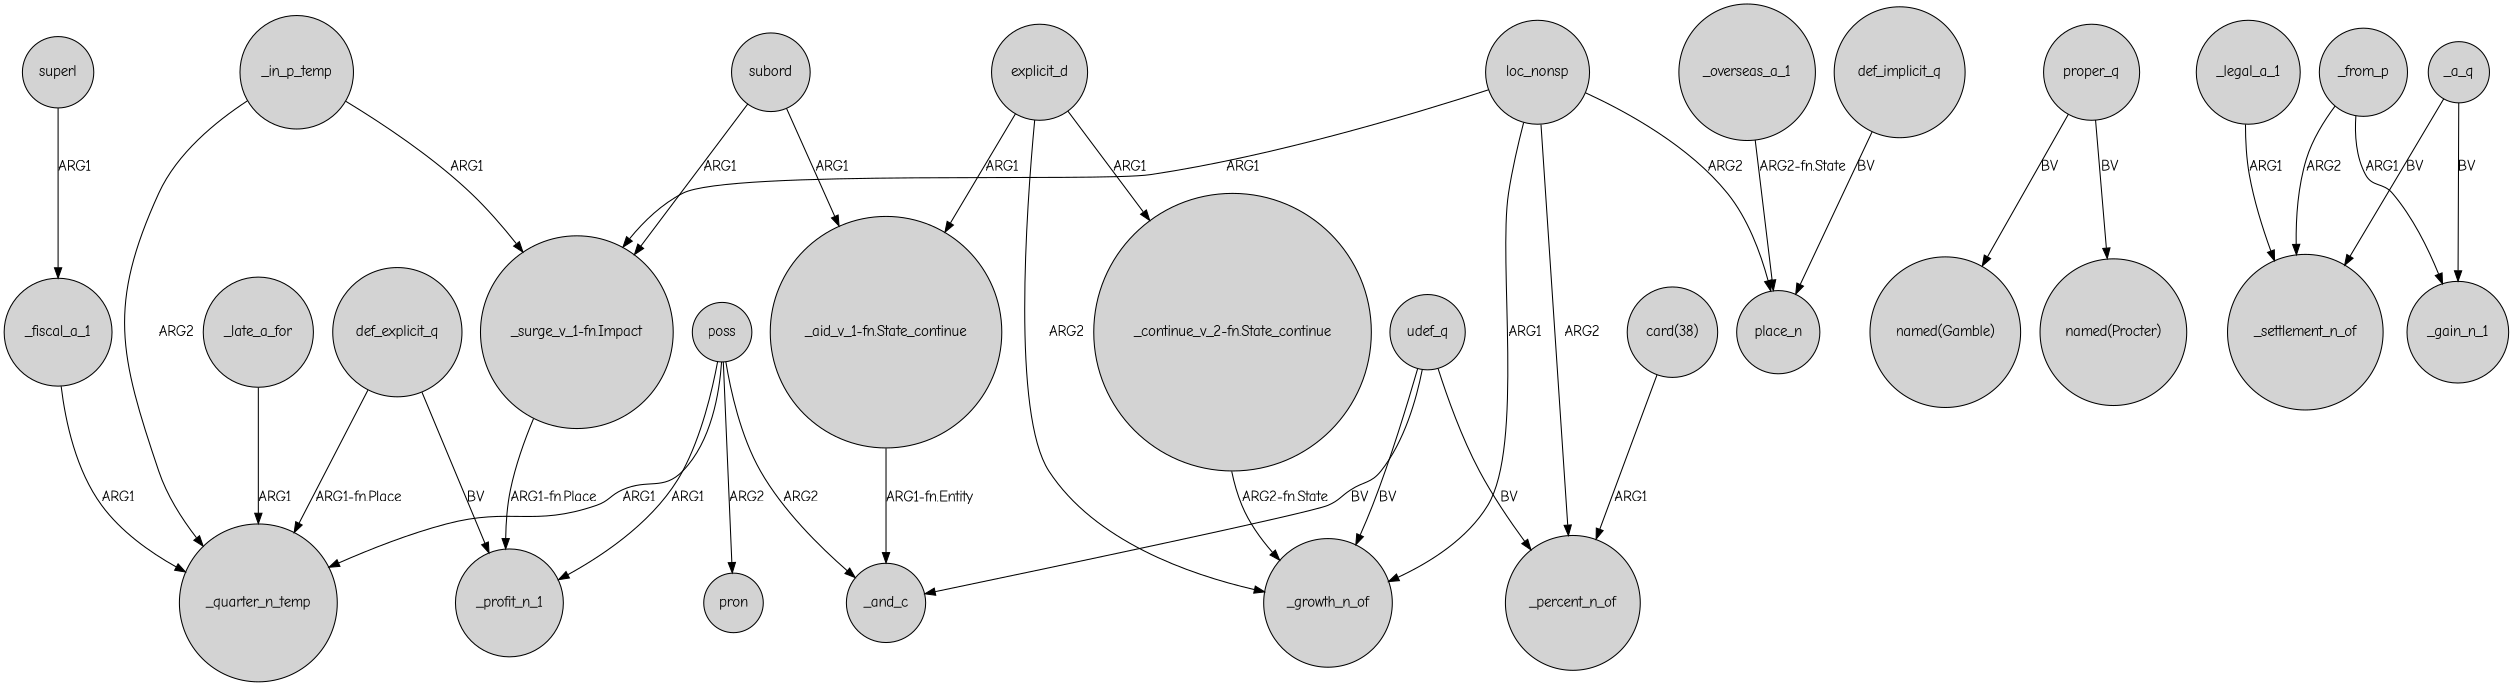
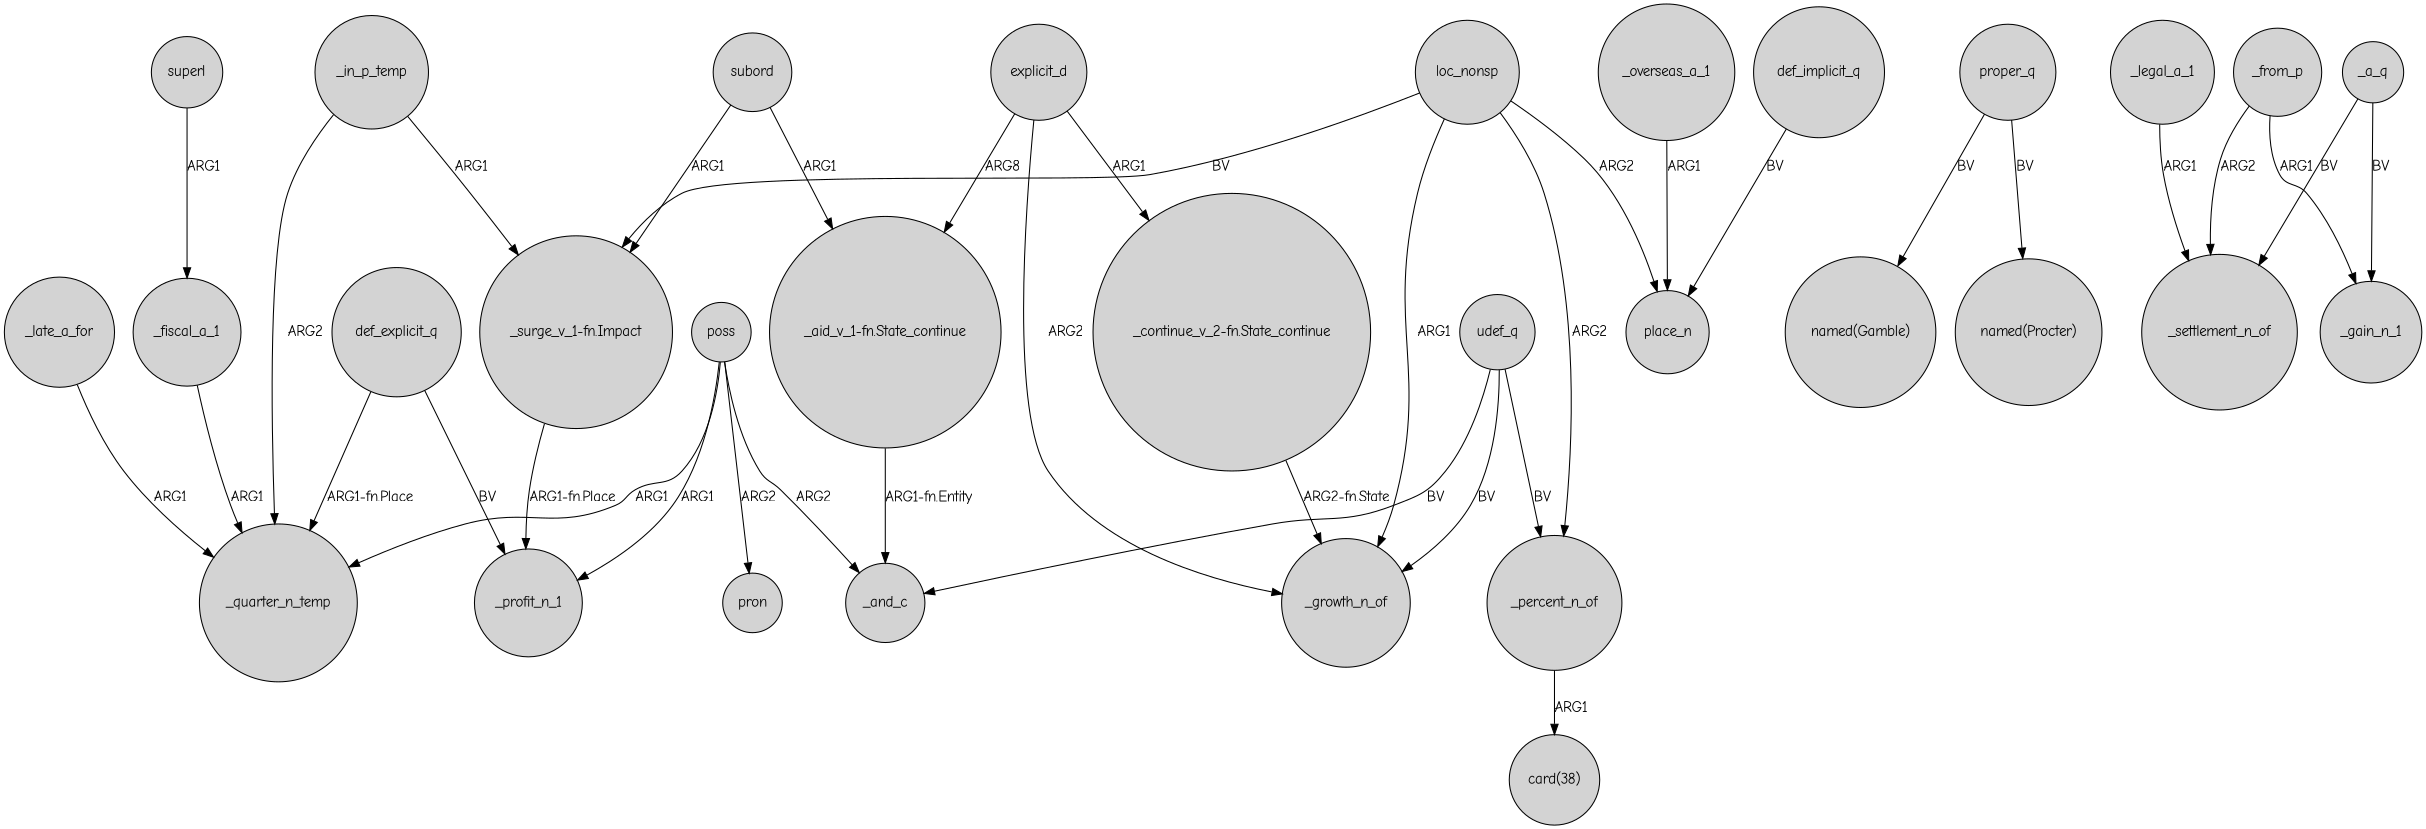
edge "explicit_d" -> "_aid_v_1-fn.State_continue": label "ARG1" -> "ARG8"
edge "loc_nonsp" -> "_surge_v_1-fn.Impact": label "ARG1" -> "BV"
edge "_overseas_a_1" -> "place_n": label "ARG2-fn.State" -> "ARG1"
edge "card(38)" -> "_percent_n_of": reversed
